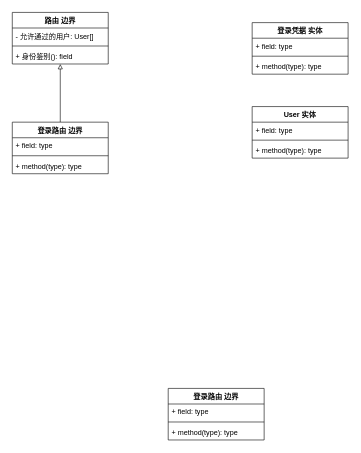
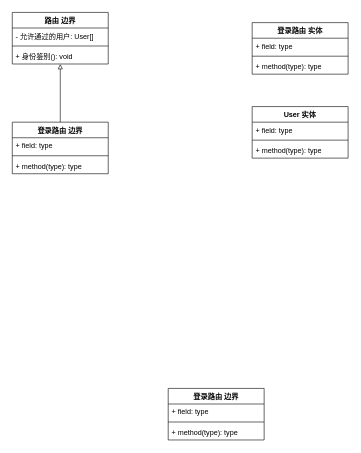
node "登录凭据 实体": label "登录凭据 实体" -> "登录路由 实体"
node "+ 身份鉴别(): field": label "+ 身份鉴别(): field" -> "+ 身份鉴别(): void"
